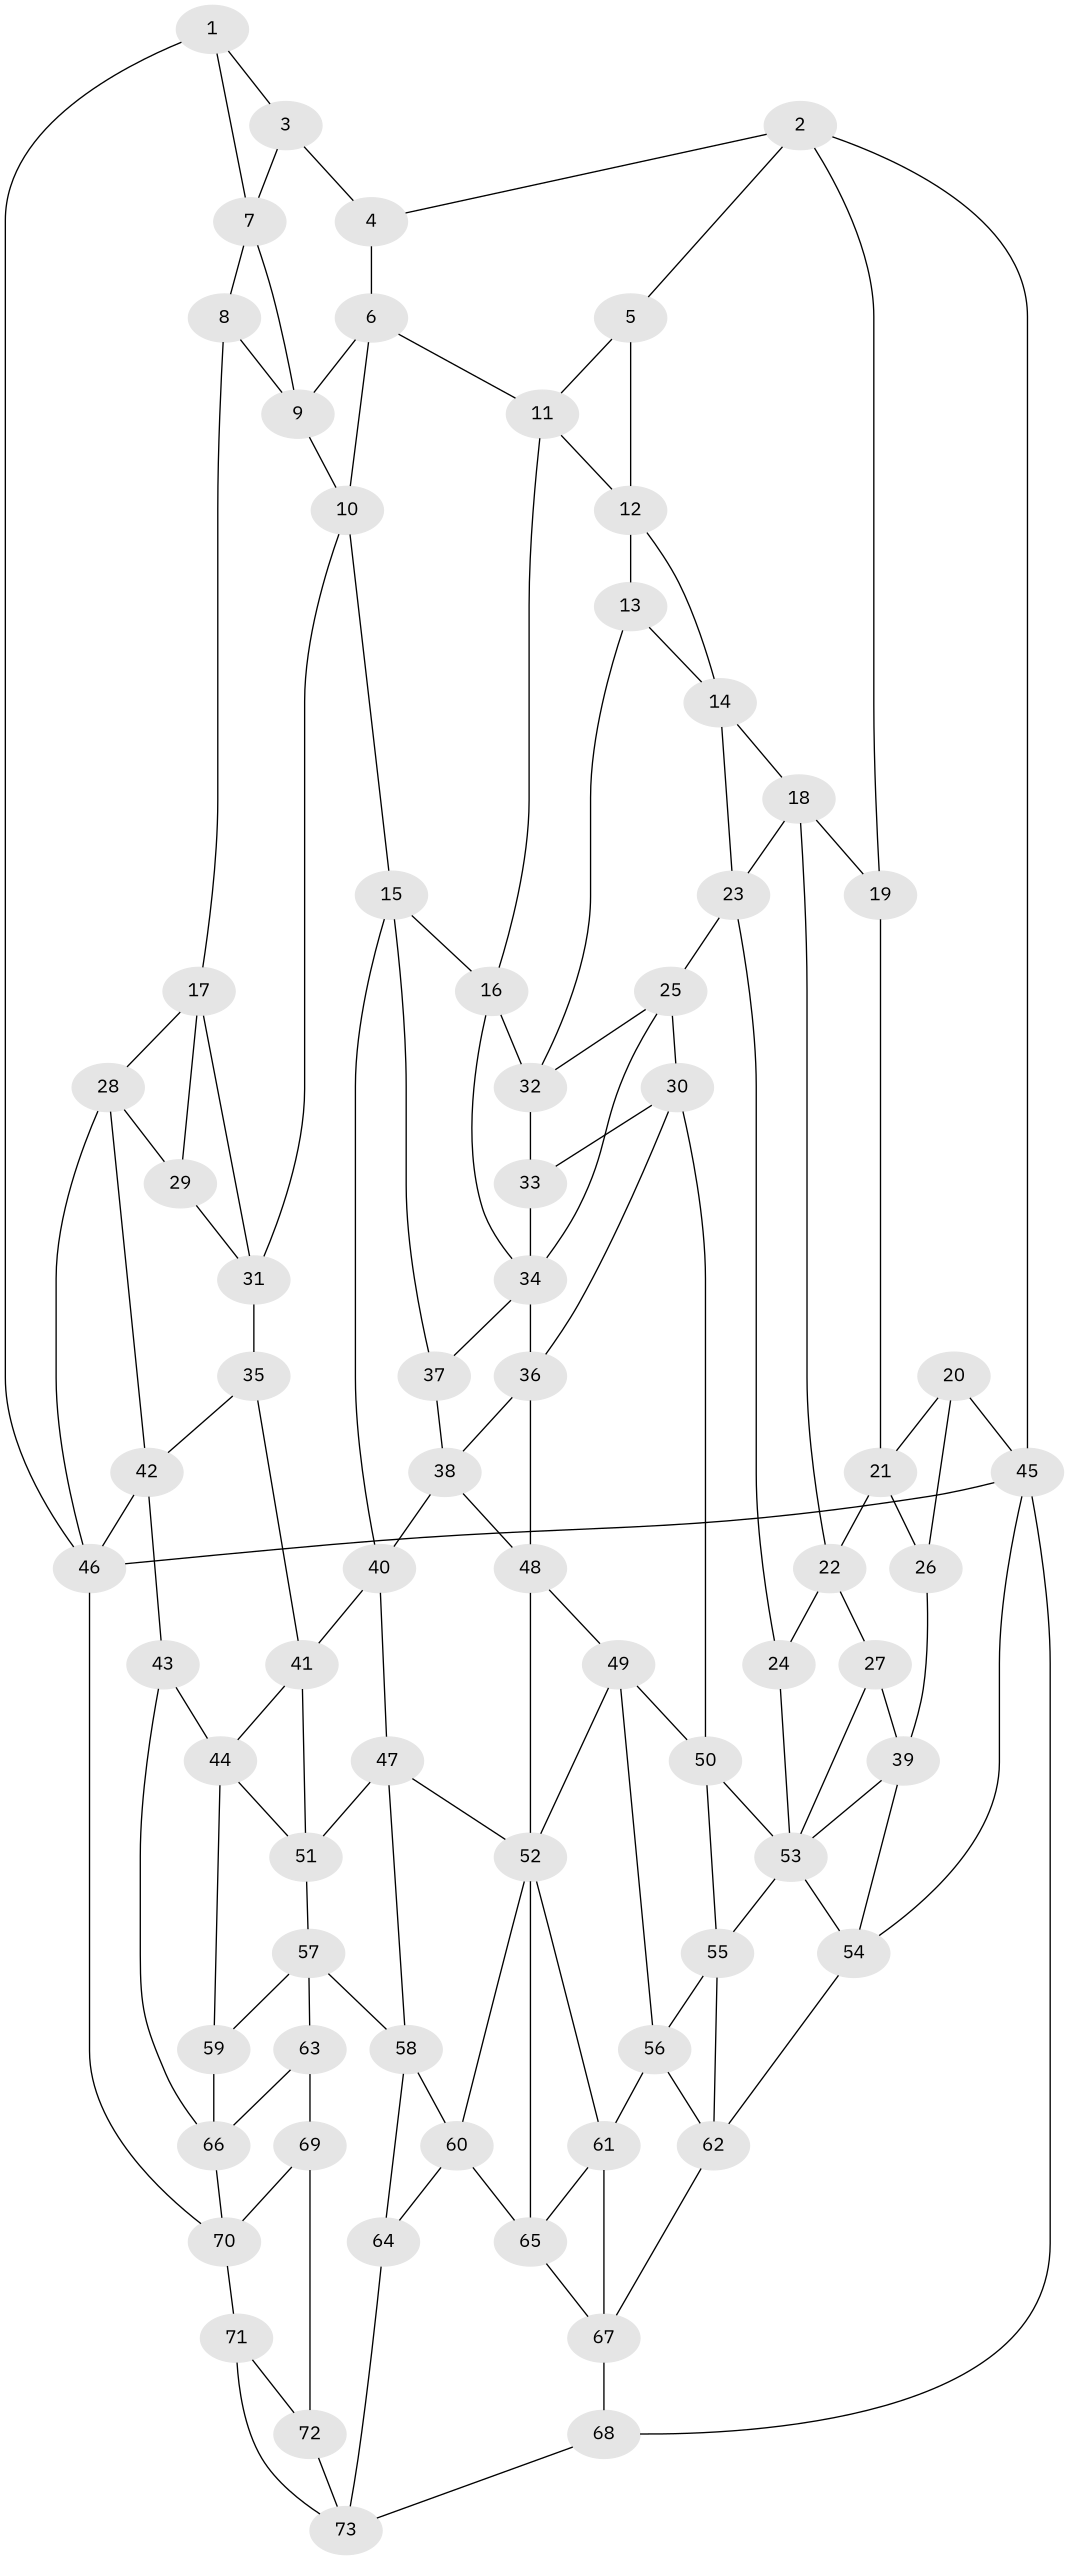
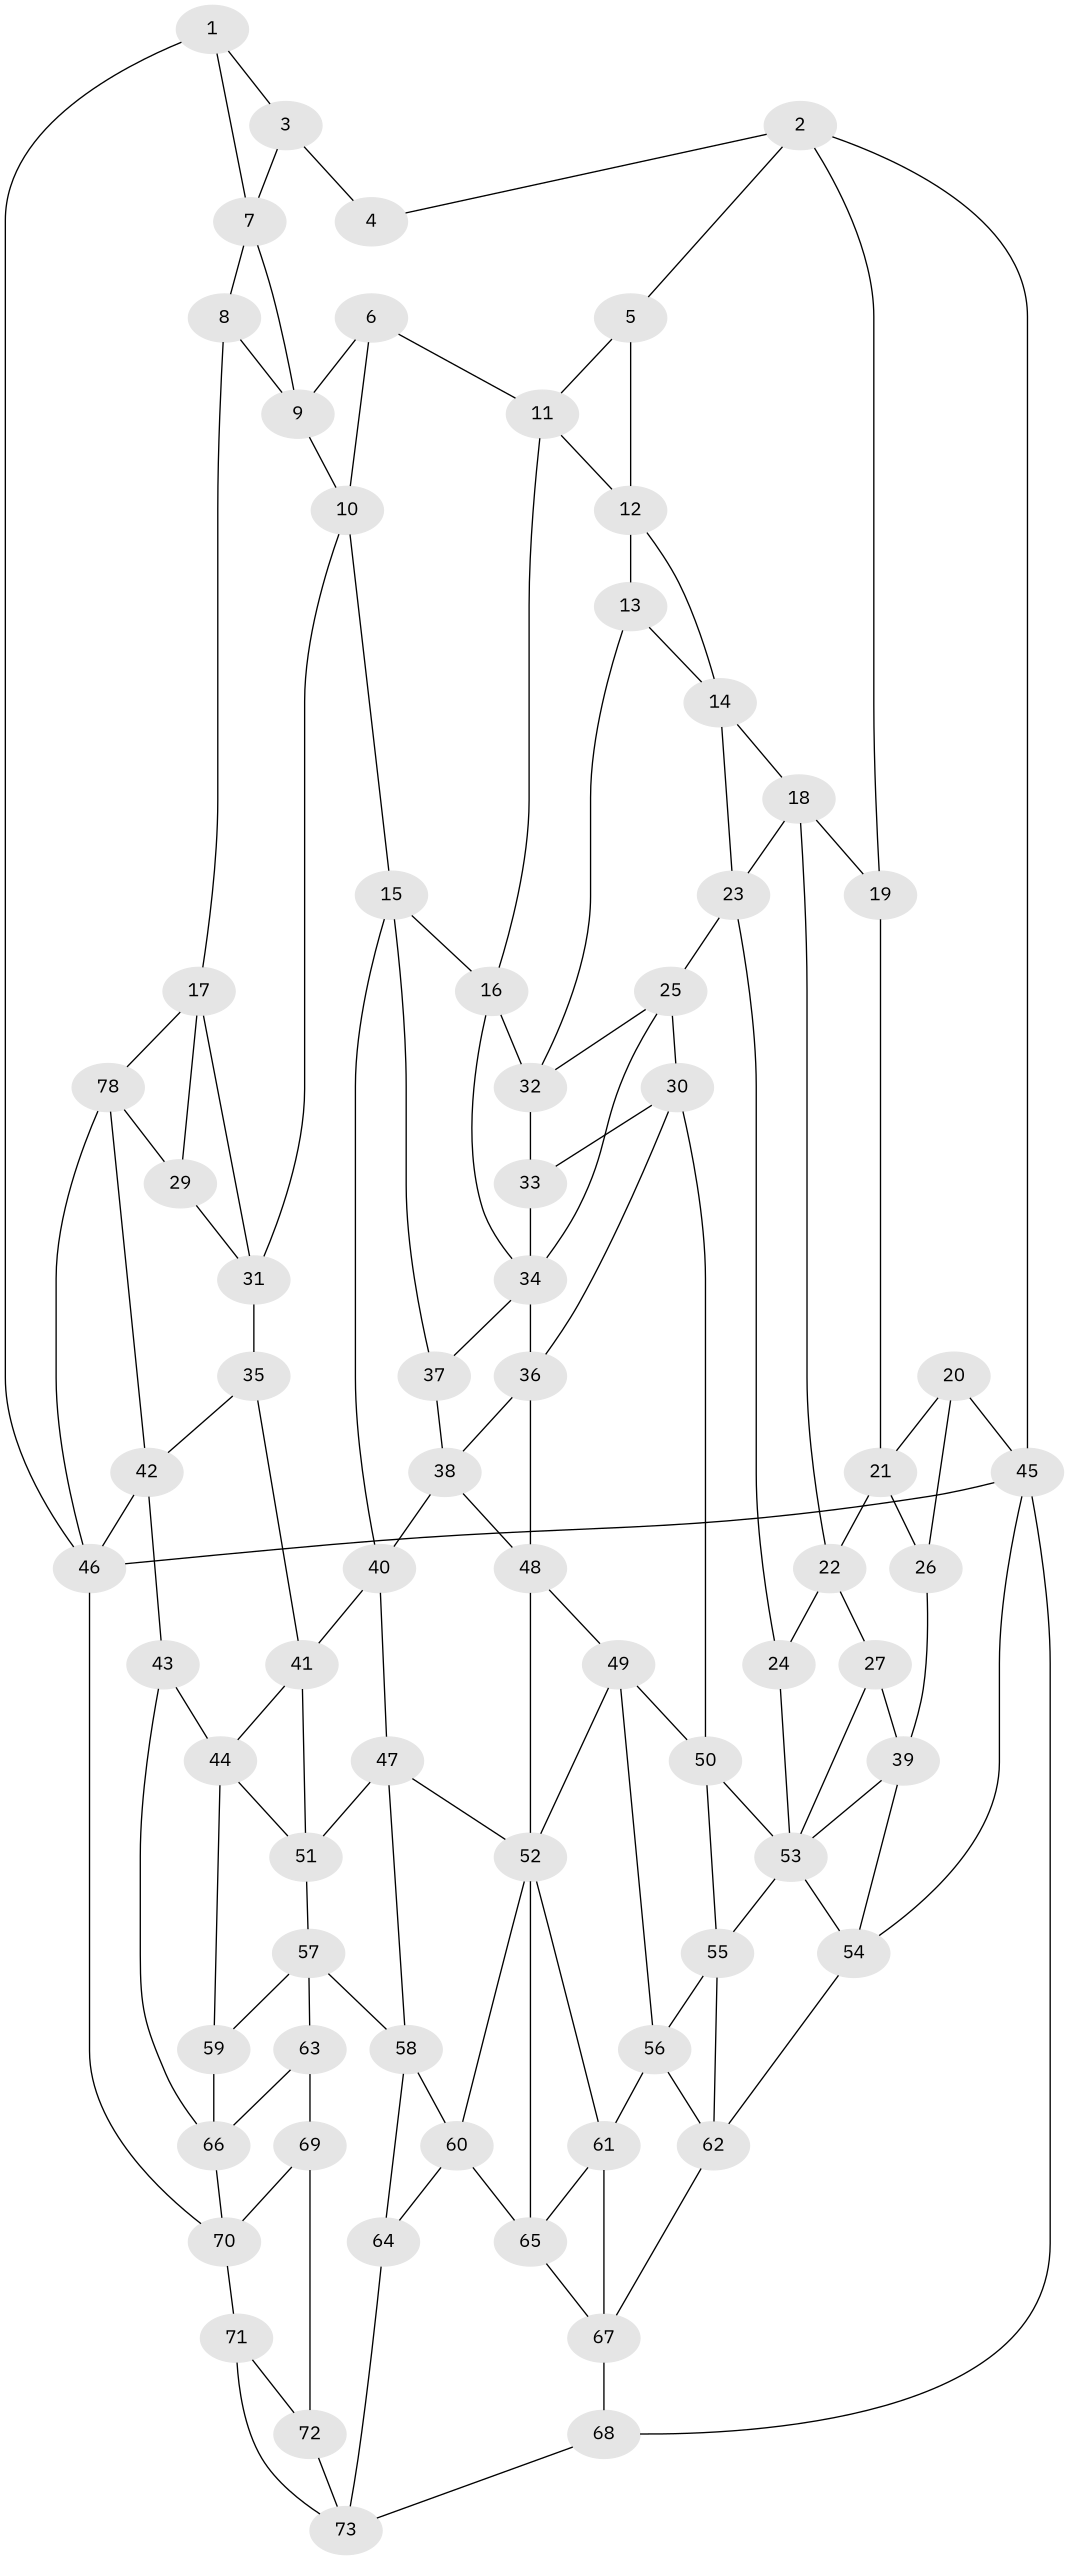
edge "4" -- "6": removed
node "28": label "28" -> "78"
